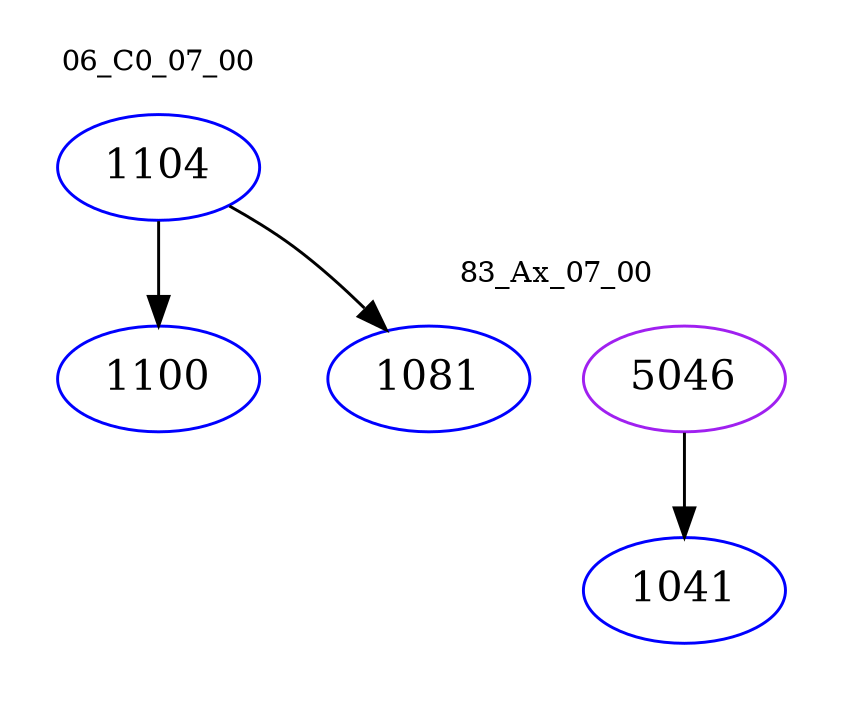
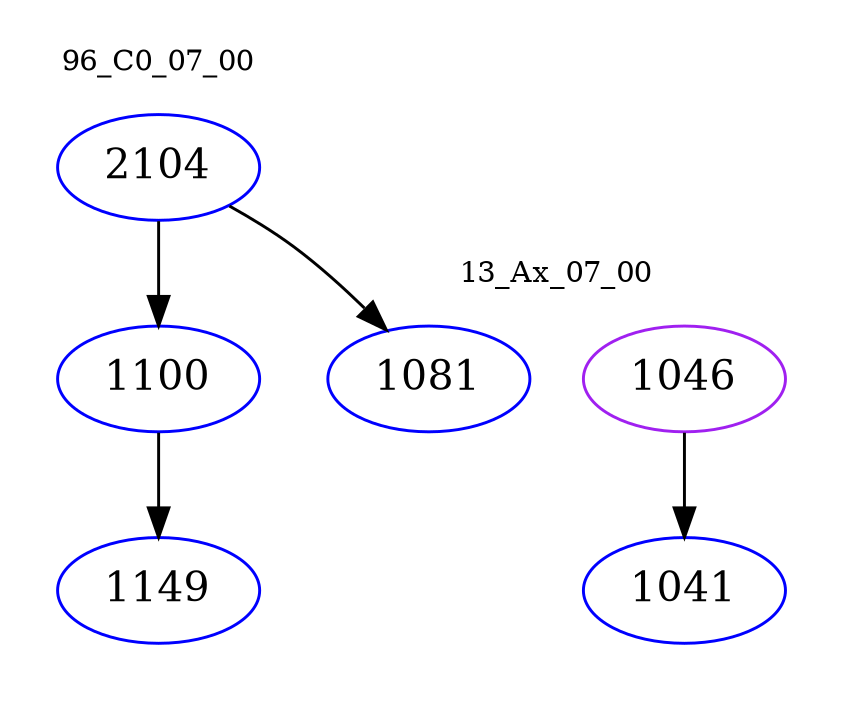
cluster "06_C0_07_00": label "06_C0_07_00" -> "96_C0_07_00"
node "1104": label "1104" -> "2104"
cluster "83_Ax_07_00": label "83_Ax_07_00" -> "13_Ax_07_00"
node "5046": label "5046" -> "1046"
node "1149": added
